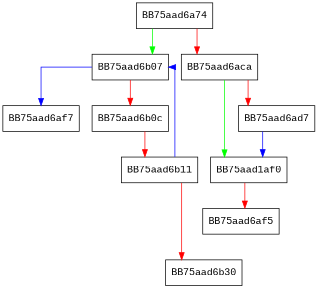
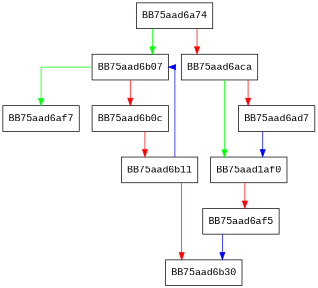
edge "BB75aad6b07" -> "BB75aad6af7": color blue -> green
edge "BB75aad6af5" -> "BB75aad6b30": added
